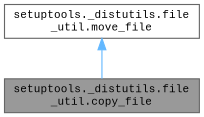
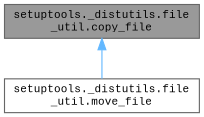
edge "setuptools._distutils.file _util.copy_file" -> "setuptools._distutils.file _util.move_file": reversed
